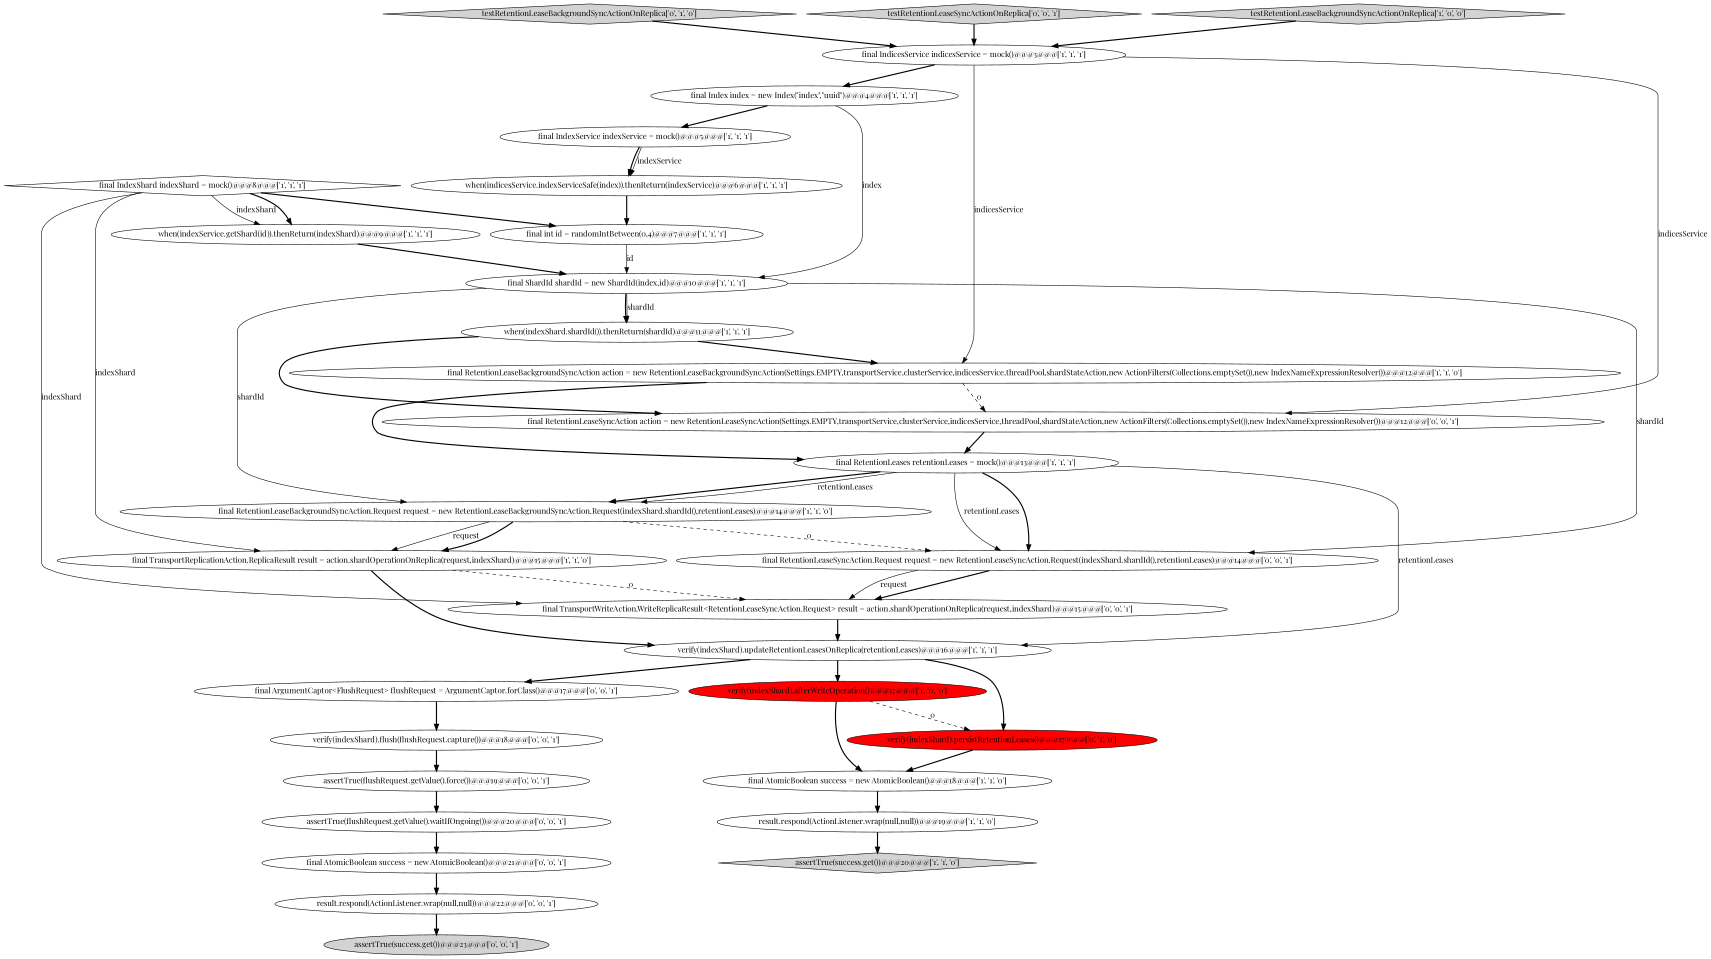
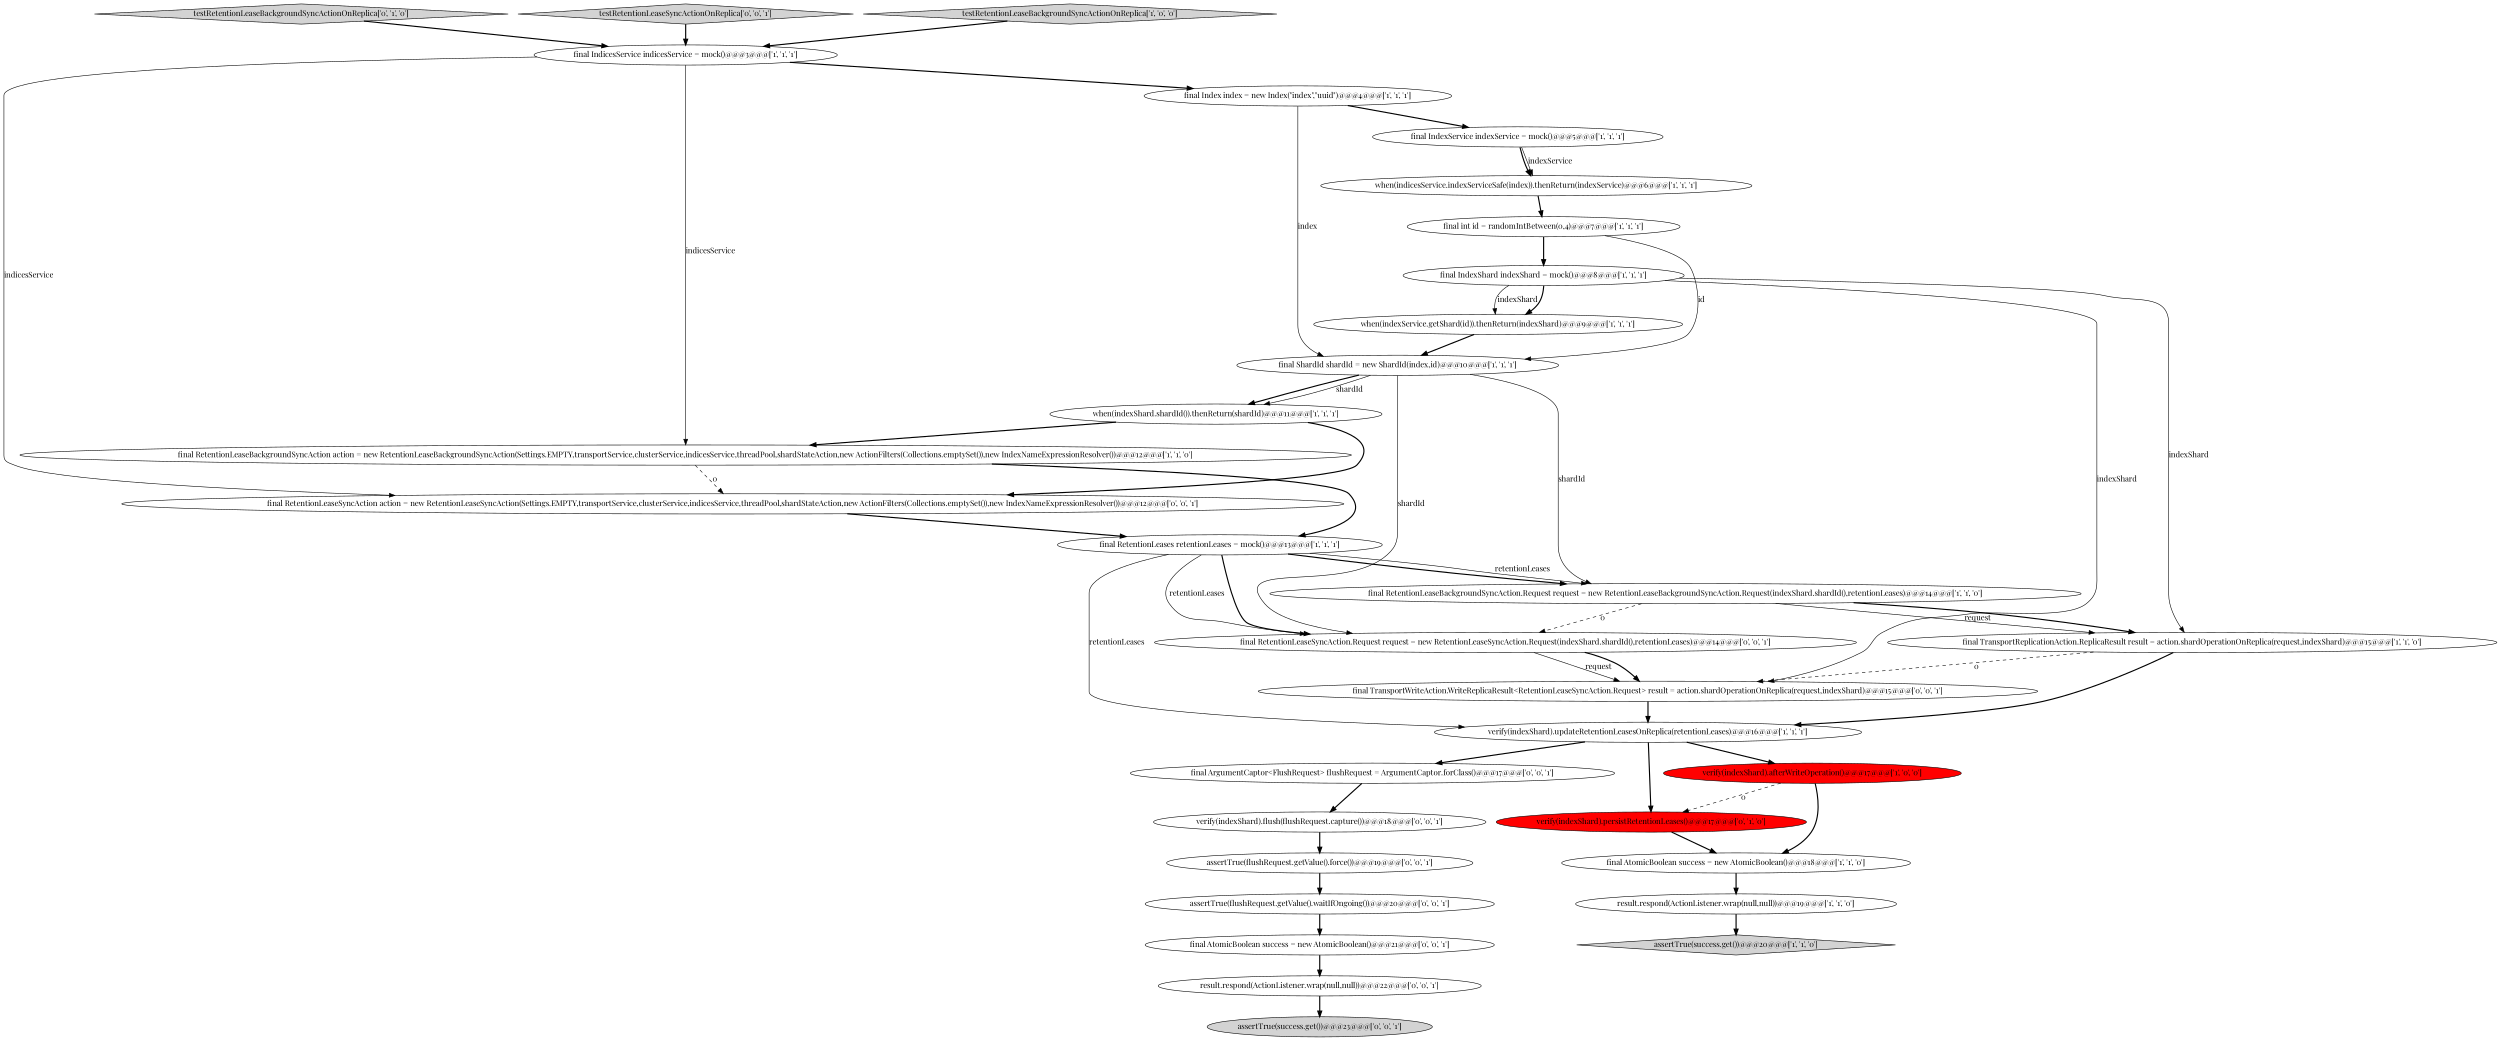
node "final IndexShard indexShard = mock()@@@8@@@['1', '1', '1']": shape diamond -> ellipse
edge "final IndexShard indexShard = mock()@@@8@@@['1', '1', '1']" -> "final int id = randomIntBetween(0,4)@@@7@@@['1', '1', '1']": reversed
